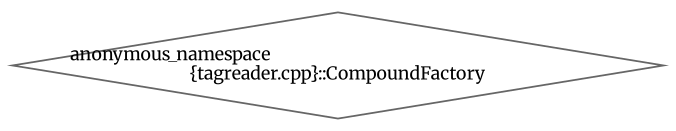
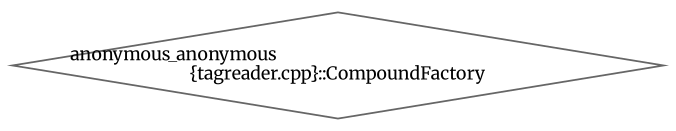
node "anonymous_namespace {tagreader.cpp}::CompoundFactory": label "anonymous_namespace {tagreader.cpp}::CompoundFactory" -> "anonymous_anonymous {tagreader.cpp}::CompoundFactory"
